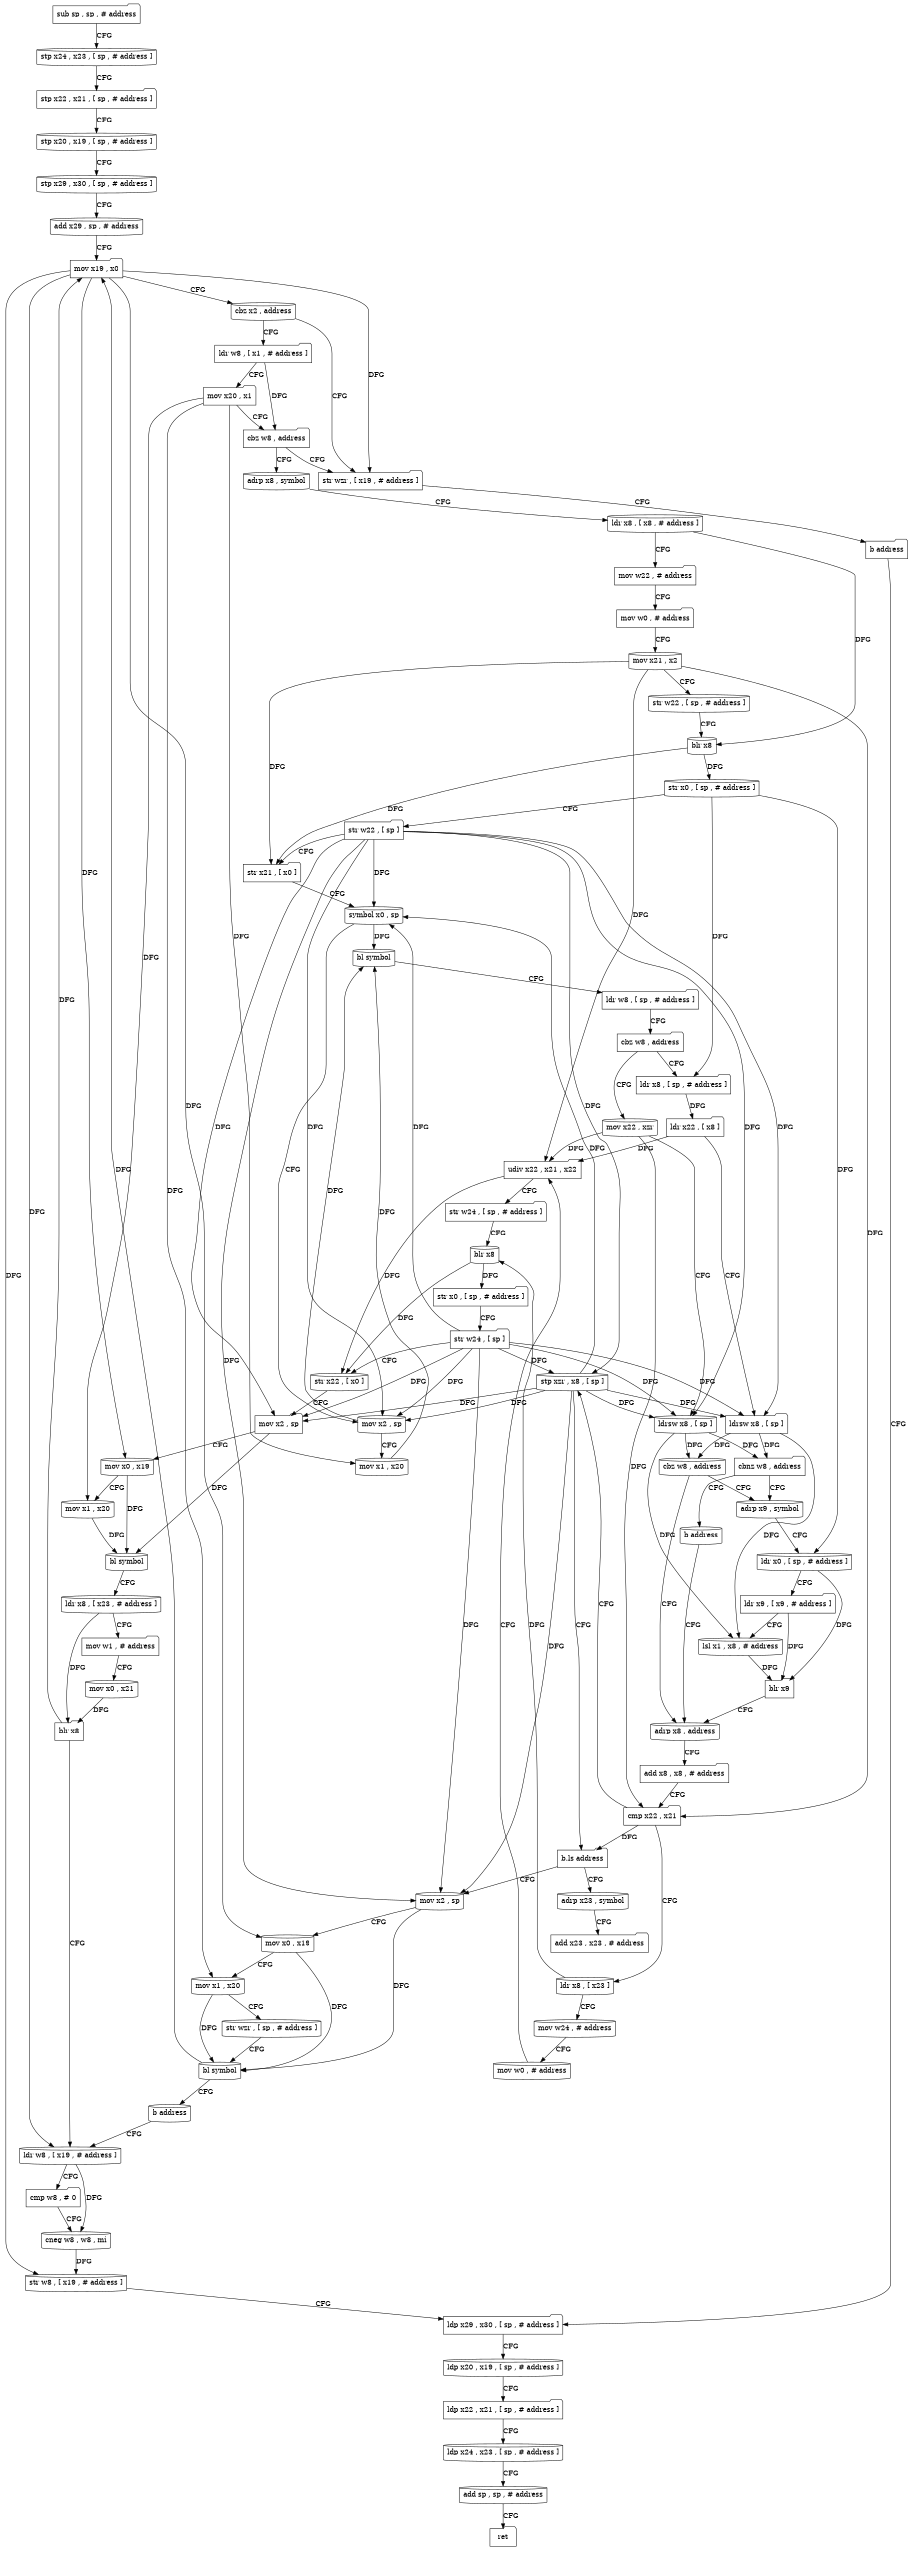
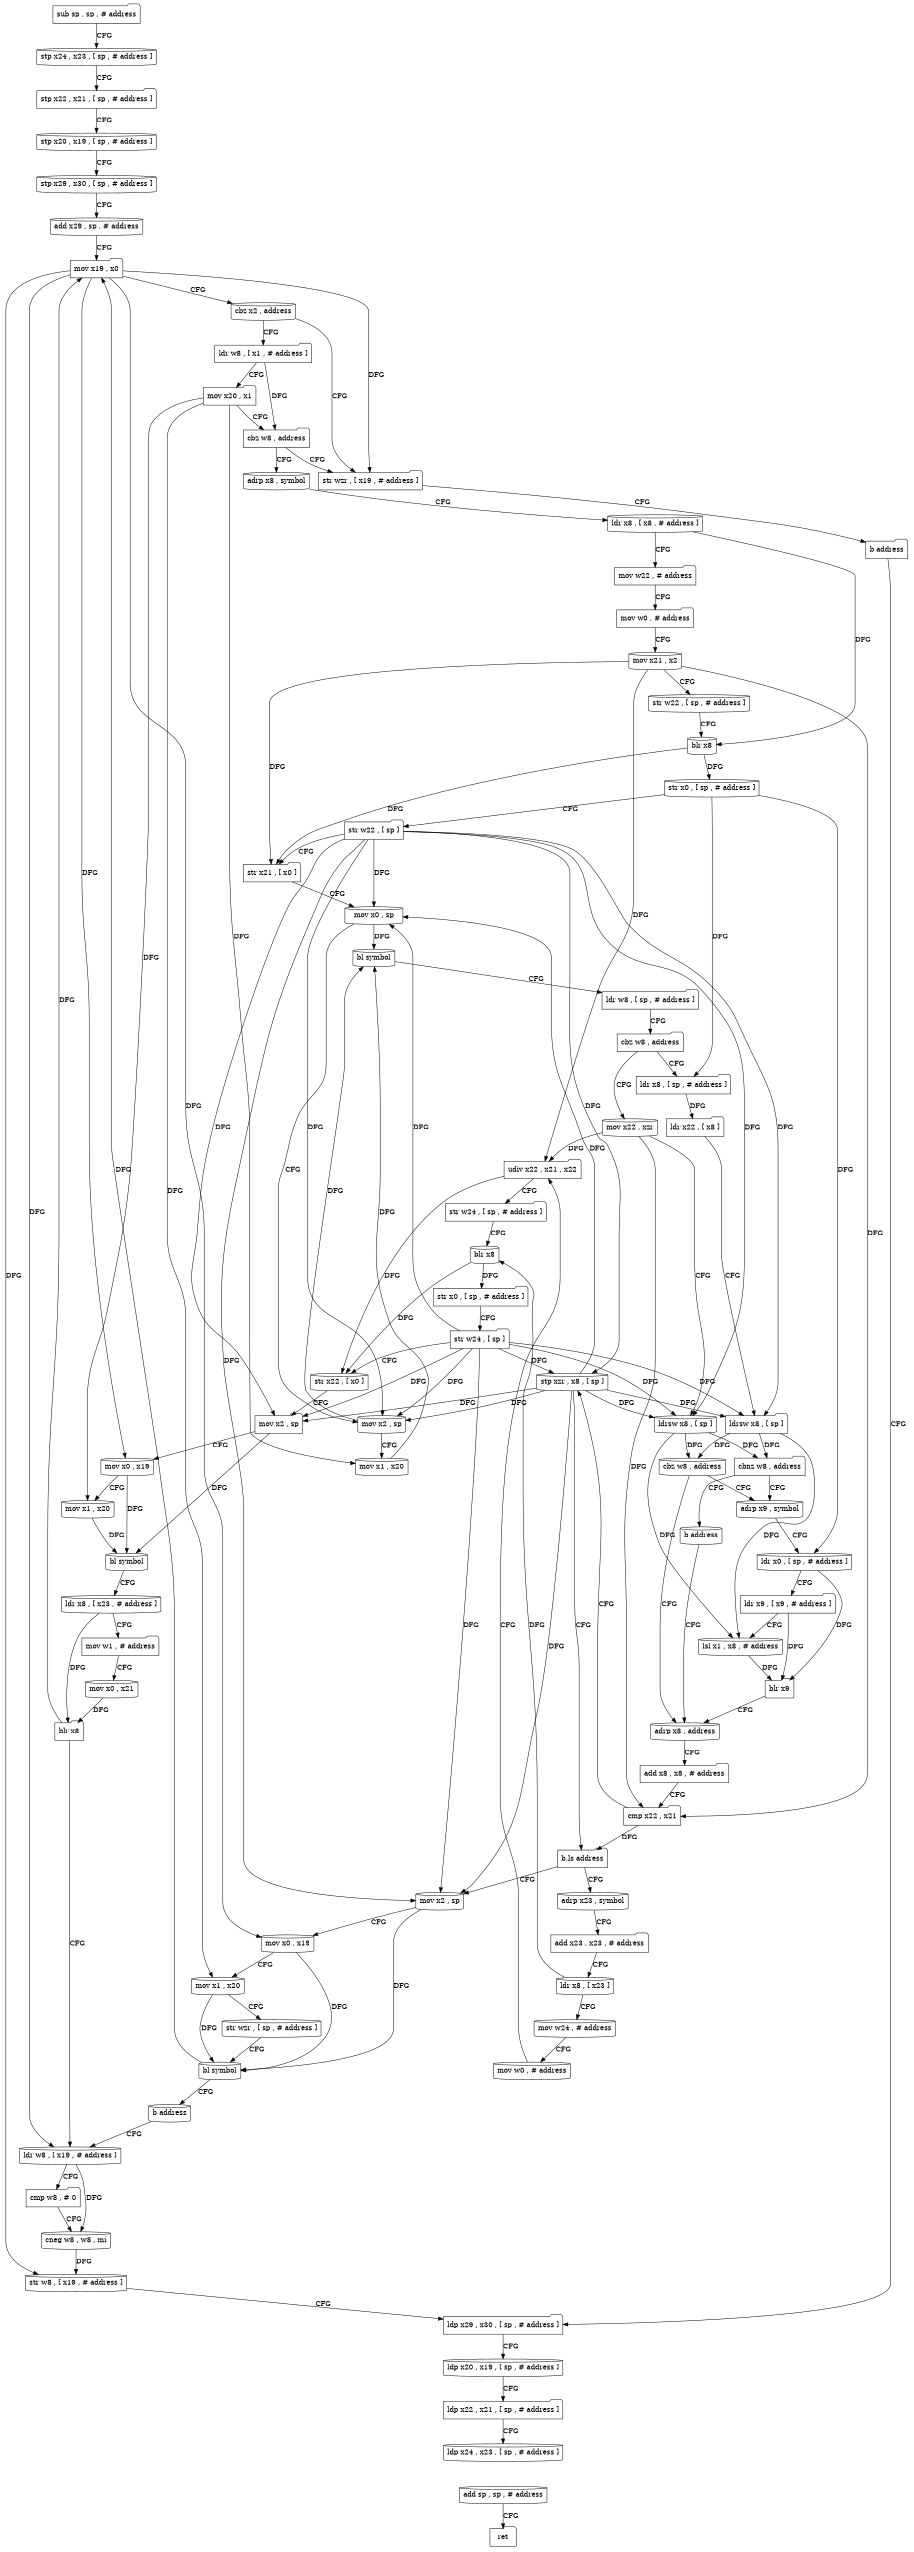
node "symbol x0 , sp": label "symbol x0 , sp" -> "mov x0 , sp"
edge "ldr x22 , [ x8 ]" -> "udiv x22 , x21 , x22": removed, label "DFG"
edge "cmp x22 , x21" -> "ldr x8 , [ x23 ]": now "add x23 , x23 , # address" -> "ldr x8 , [ x23 ]"
edge "ldp x24 , x23 , [ sp , # address ]" -> "add sp , sp , # address": removed, label "CFG"
